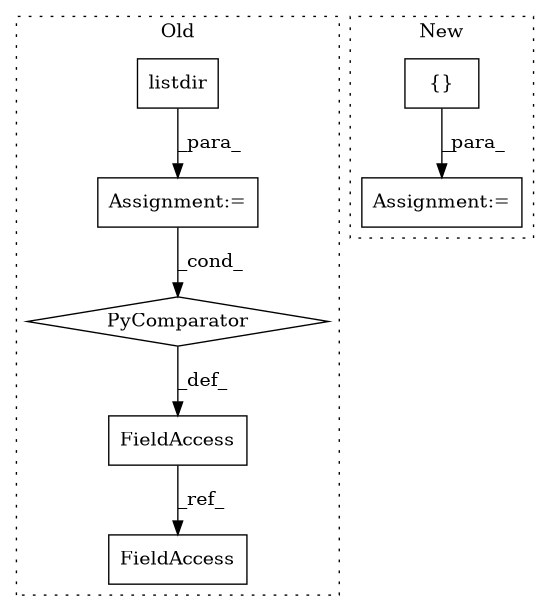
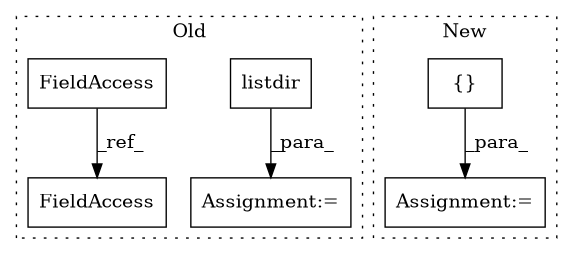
node "PyComparator": removed
